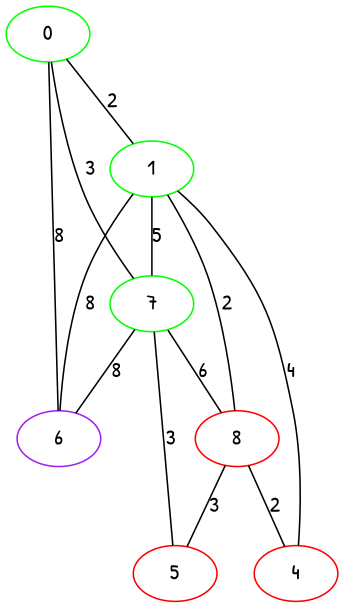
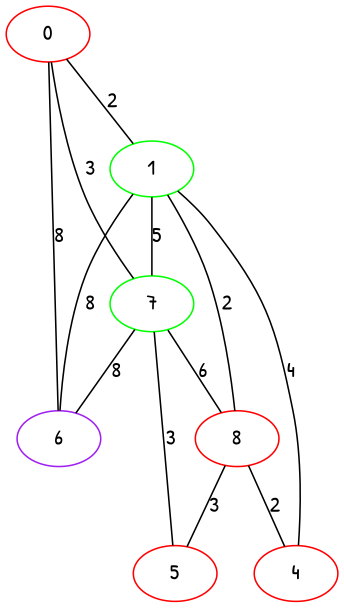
node "0": color green -> red
